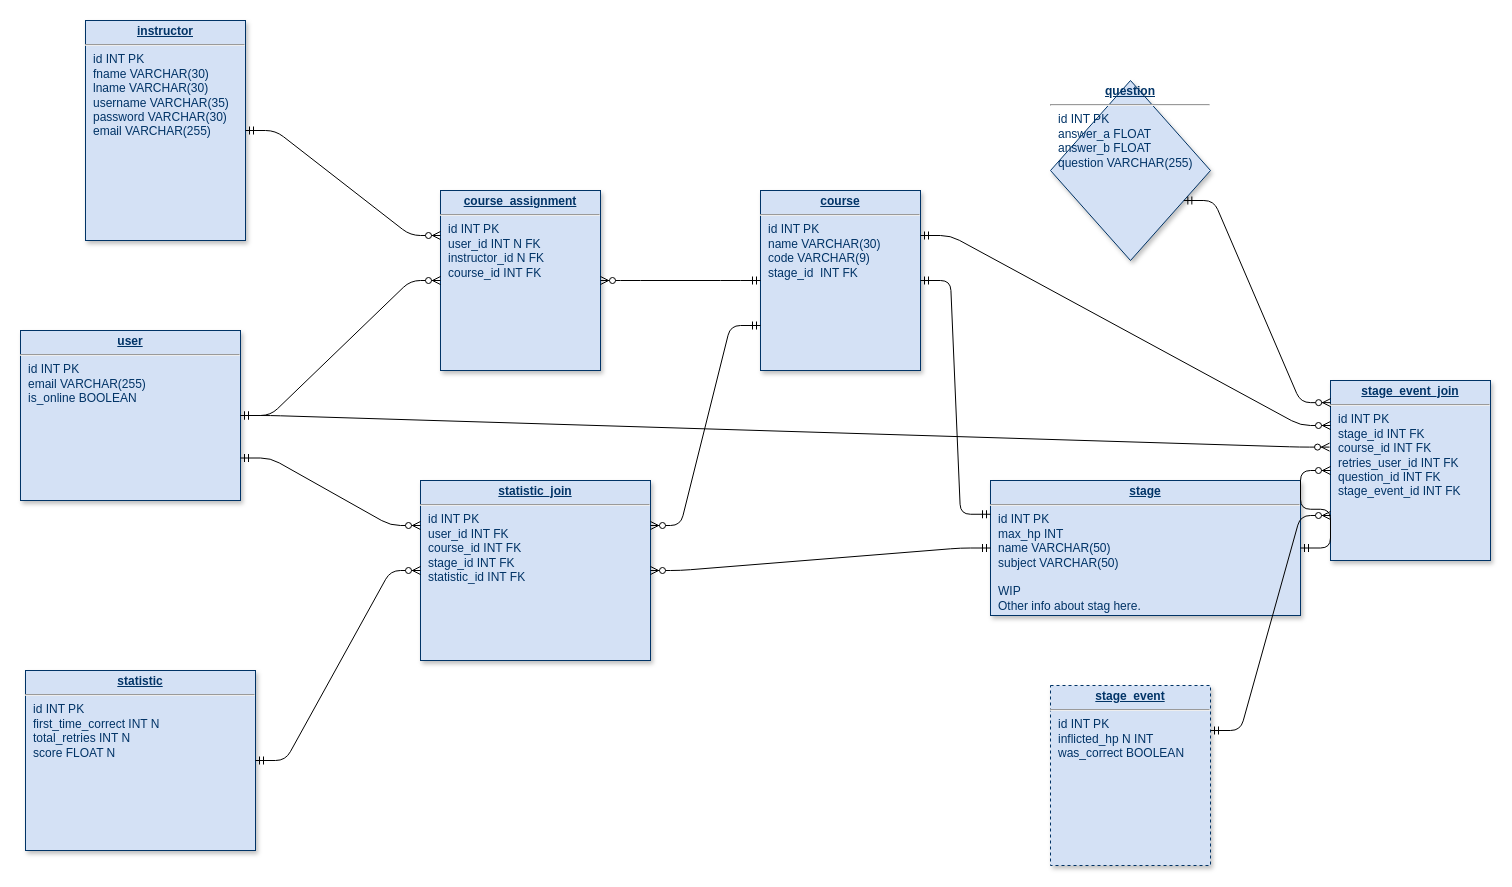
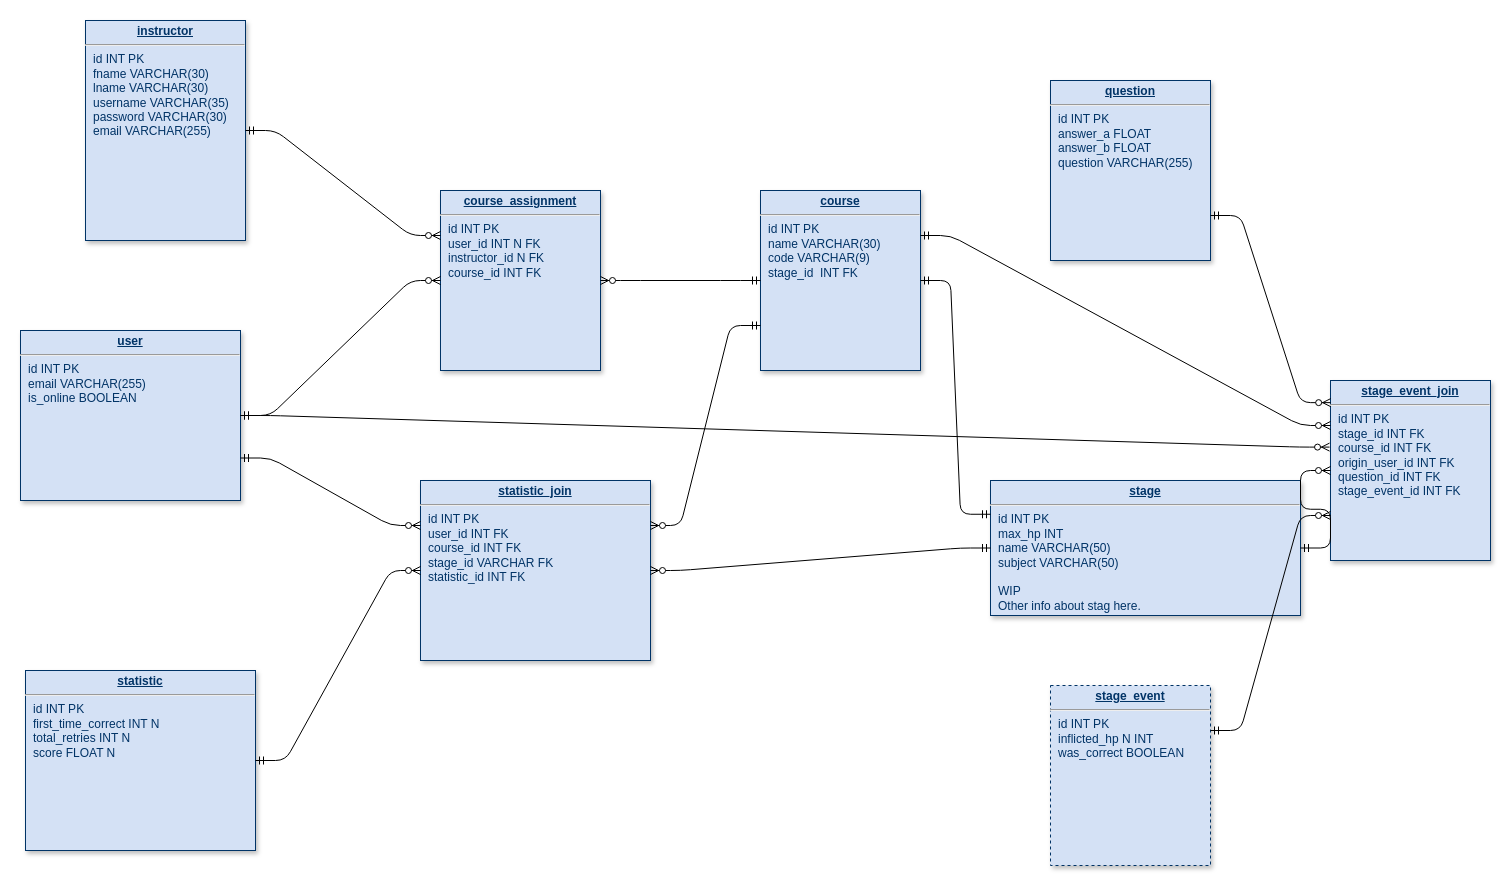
node "question id INT PK answer_a FLOAT answer_b FLOAT question VARCHAR(255)": shape diamond -> rectangle
node "stage_event_join id INT PK stage_id INT FK course_id INT FK retries_user_id INT FK question_id INT FK stage_event_id INT FK": label "stage_event_join id INT PK stage_id INT FK course_id INT FK retries_user_id INT FK question_id INT FK stage_event_id INT FK" -> "stage_event_join id INT PK stage_id INT FK course_id INT FK origin_user_id INT FK question_id INT FK stage_event_id INT FK"
node "statistic_join id INT PK user_id INT FK course_id INT FK stage_id INT FK statistic_id INT FK": label "statistic_join id INT PK user_id INT FK course_id INT FK stage_id INT FK statistic_id INT FK" -> "statistic_join id INT PK user_id INT FK course_id INT FK stage_id VARCHAR FK statistic_id INT FK"
